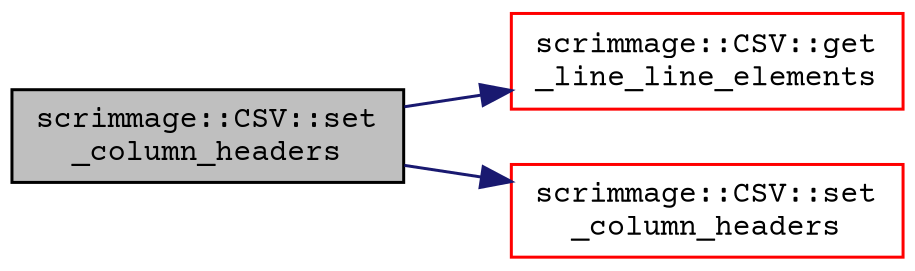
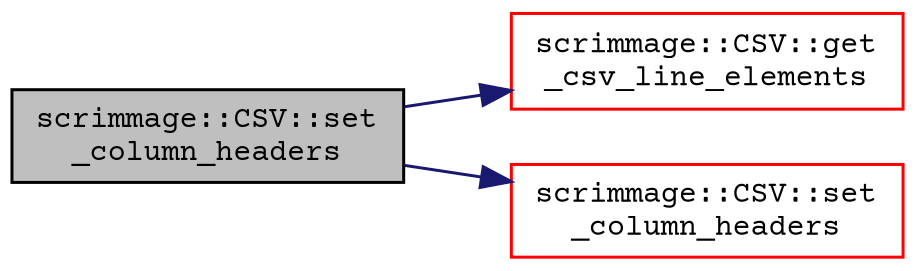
node "scrimmage::CSV::get _line_line_elements": label "scrimmage::CSV::get _line_line_elements" -> "scrimmage::CSV::get _csv_line_elements"
